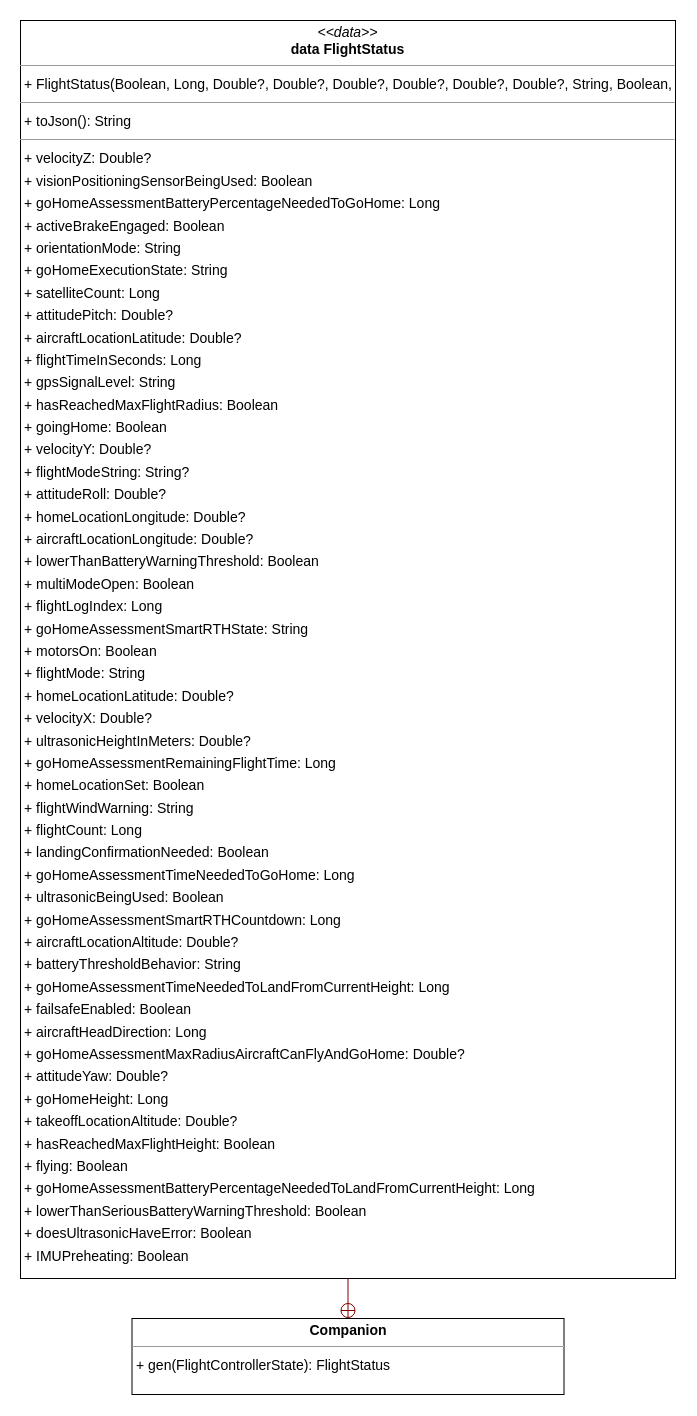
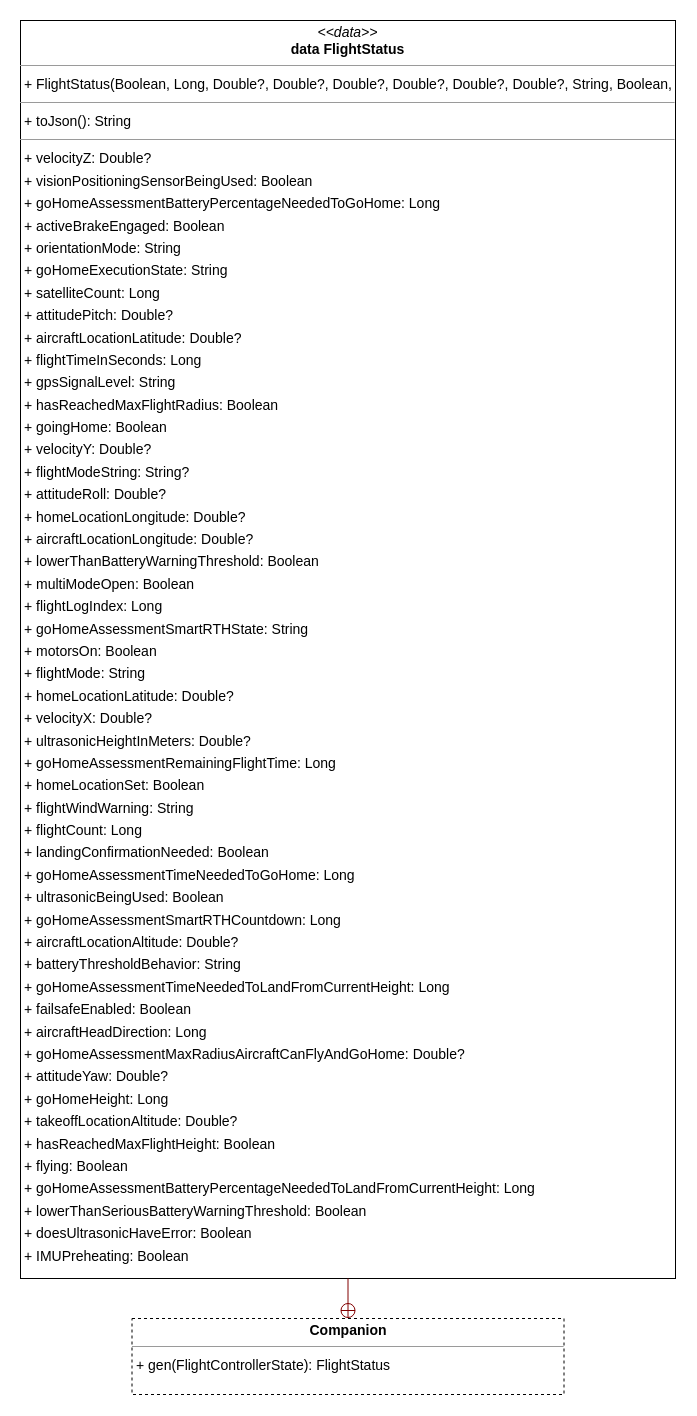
node "Companion + gen(FlightControllerState): FlightStatus": style solid -> dashed
